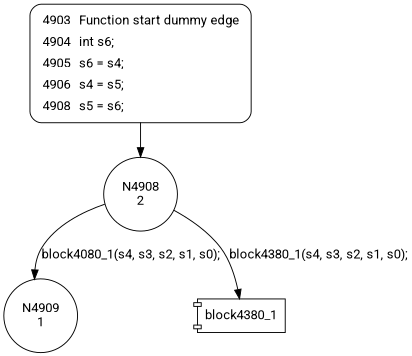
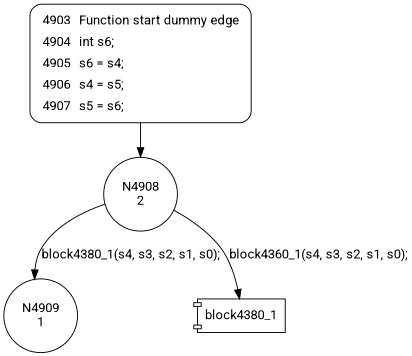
node "4903": text "4908" -> "4907"
edge "N4908 2" -> "N4909 1": label "block4080_1(s4, s3, s2, s1, s0);" -> "block4380_1(s4, s3, s2, s1, s0);"
edge "N4908 2" -> "block4380_1": label "block4380_1(s4, s3, s2, s1, s0);" -> "block4360_1(s4, s3, s2, s1, s0);"
